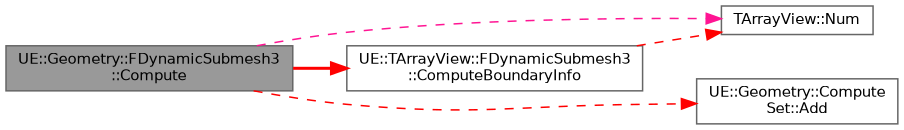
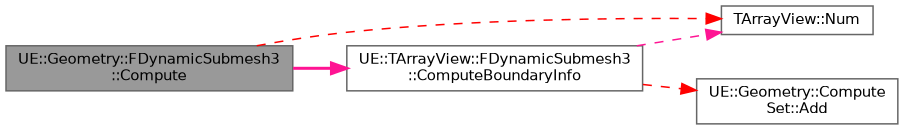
edge "UE::Geometry::FDynamicSubmesh3 ::Compute" -> "TArrayView::Num": color deeppink -> red
edge "UE::TArrayView::FDynamicSubmesh3 ::ComputeBoundaryInfo" -> "TArrayView::Num": color red -> deeppink
edge "UE::Geometry::FDynamicSubmesh3 ::Compute" -> "UE::TArrayView::FDynamicSubmesh3 ::ComputeBoundaryInfo": color red -> deeppink
edge "UE::Geometry::FDynamicSubmesh3 ::Compute" -> "UE::Geometry::Compute Set::Add": now "UE::TArrayView::FDynamicSubmesh3 ::ComputeBoundaryInfo" -> "UE::Geometry::Compute Set::Add"
